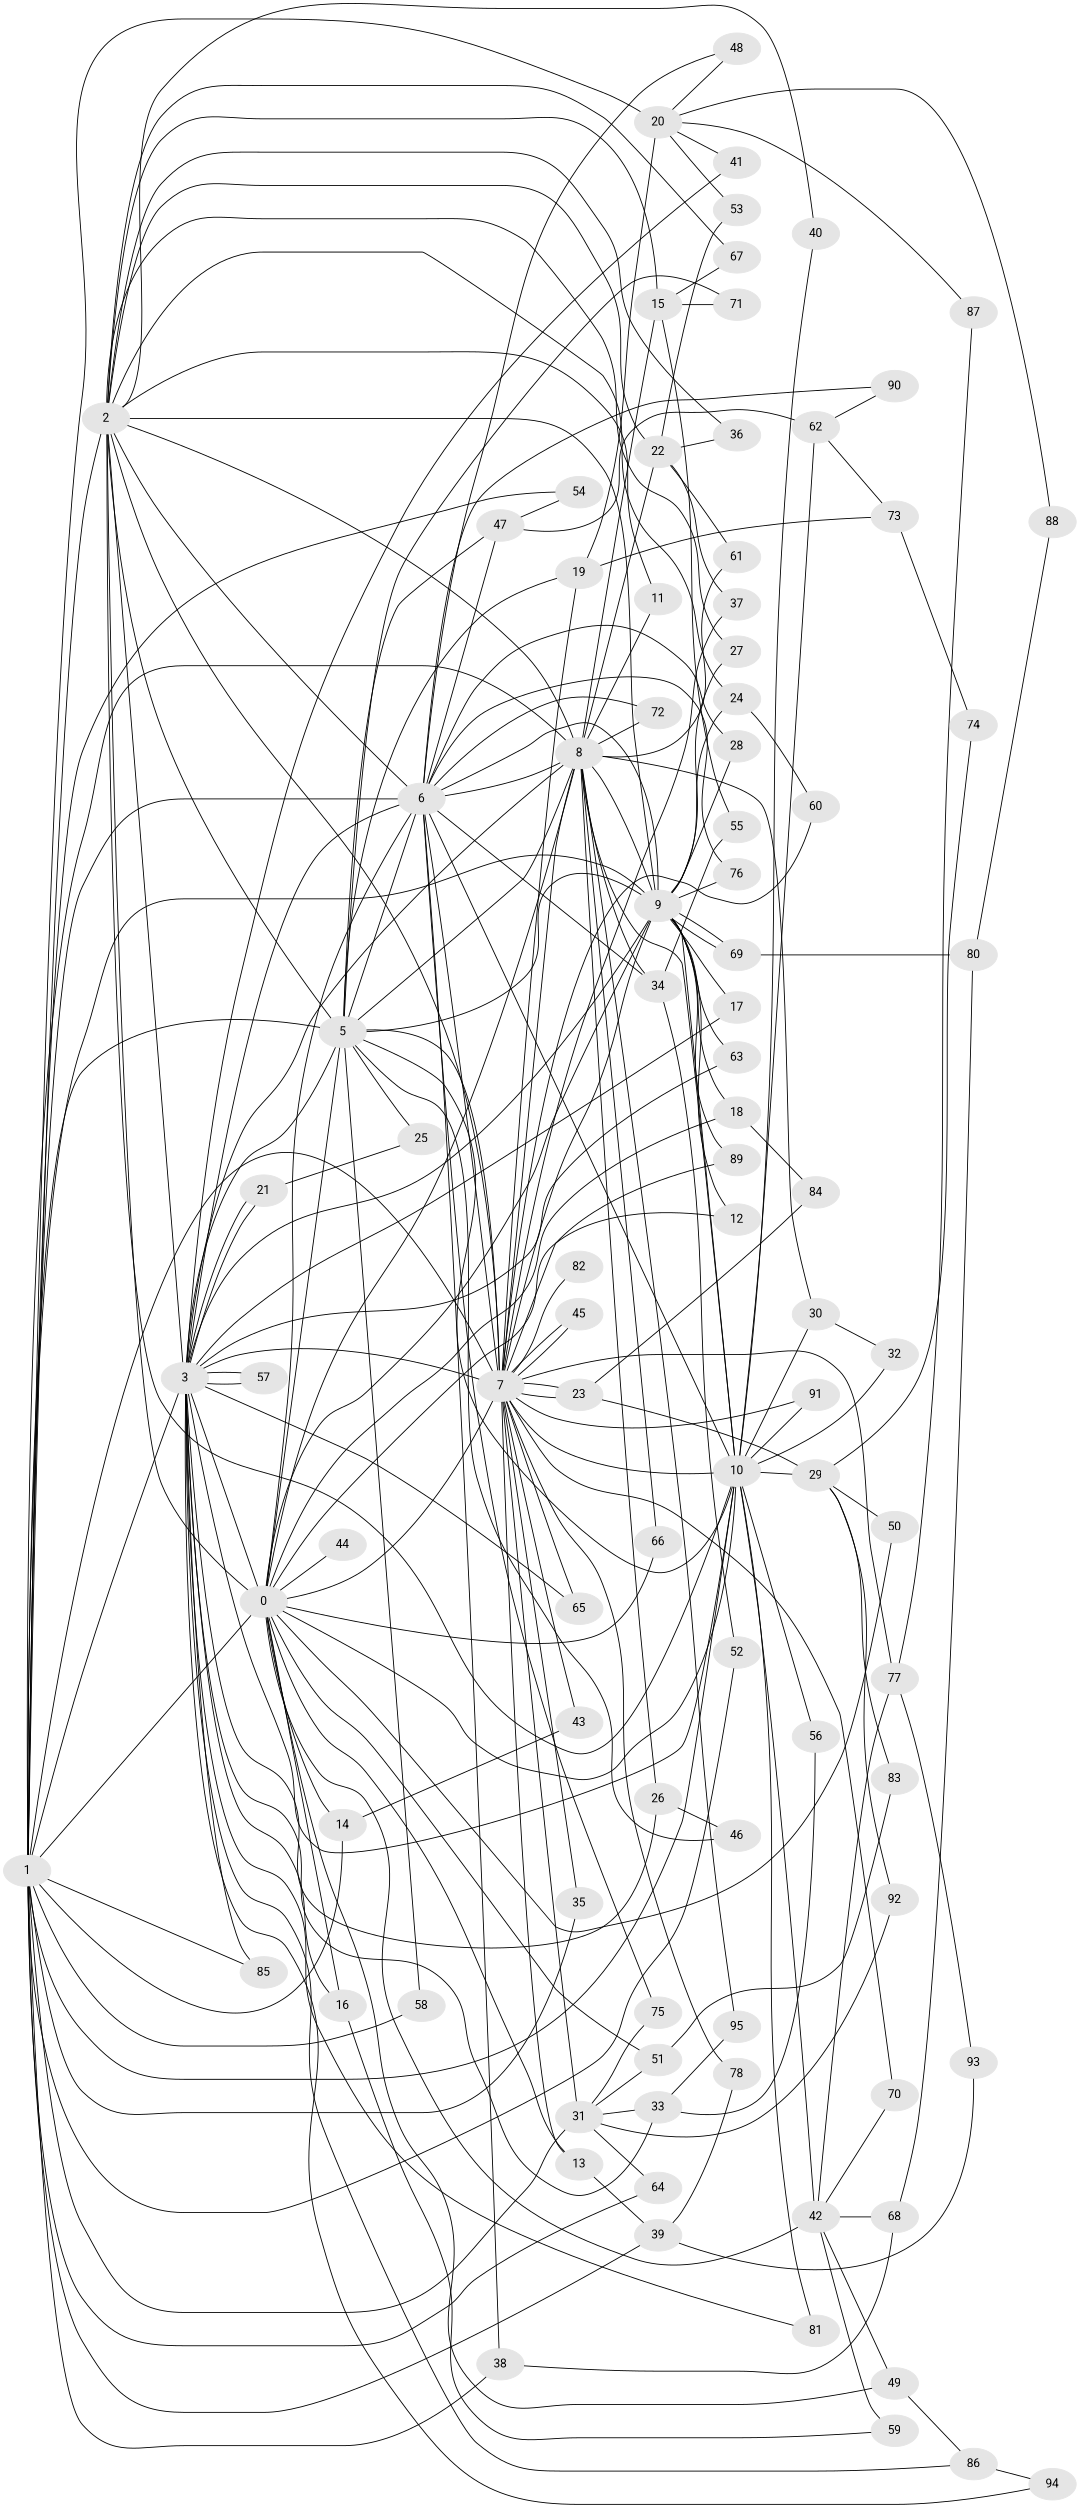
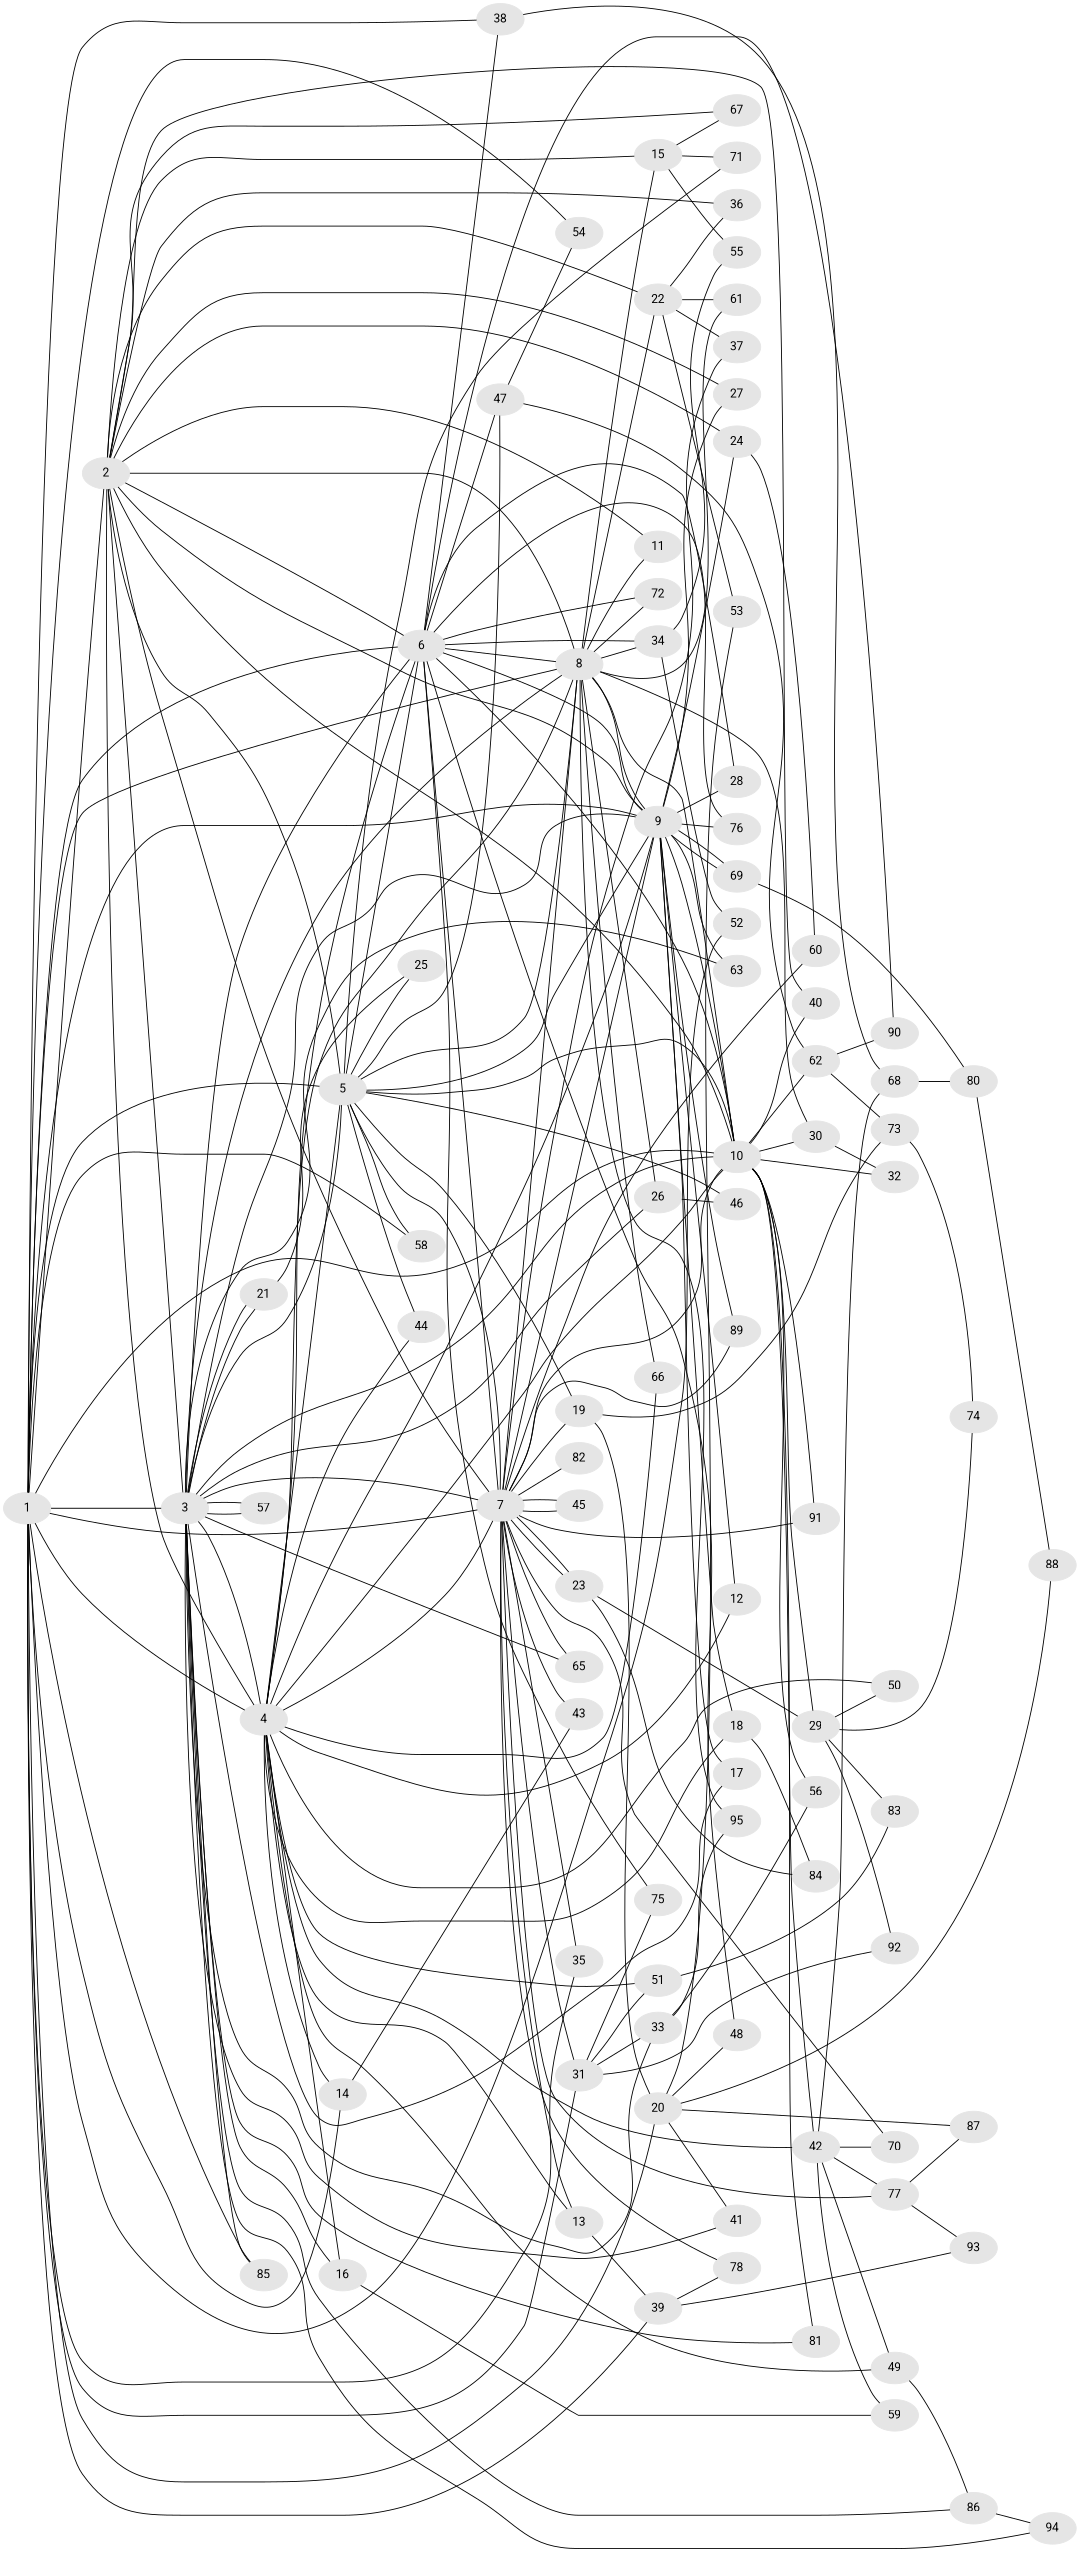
edge "5" -- "44": added
node "0": label "0" -> "4"
node "64": removed
